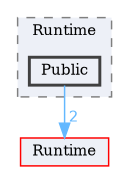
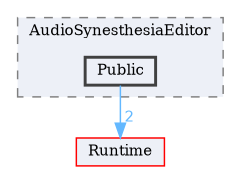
cluster "Runtime": label "Runtime" -> "AudioSynesthesiaEditor"
